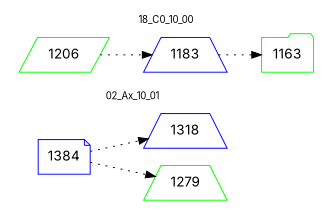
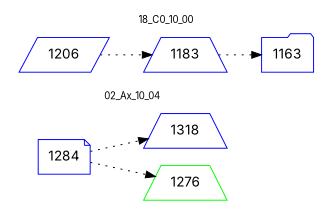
node "1206": color green -> blue
node "1163": color green -> blue
cluster "02_Ax_10_01": label "02_Ax_10_01" -> "02_Ax_10_04"
node "1384": label "1384" -> "1284"
node "1279": label "1279" -> "1276"
